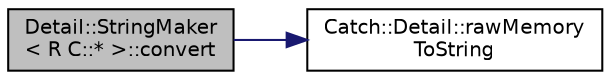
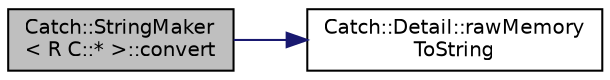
node "Detail::StringMaker < R C::* >::convert": label "Detail::StringMaker < R C::* >::convert" -> "Catch::StringMaker < R C::* >::convert"
